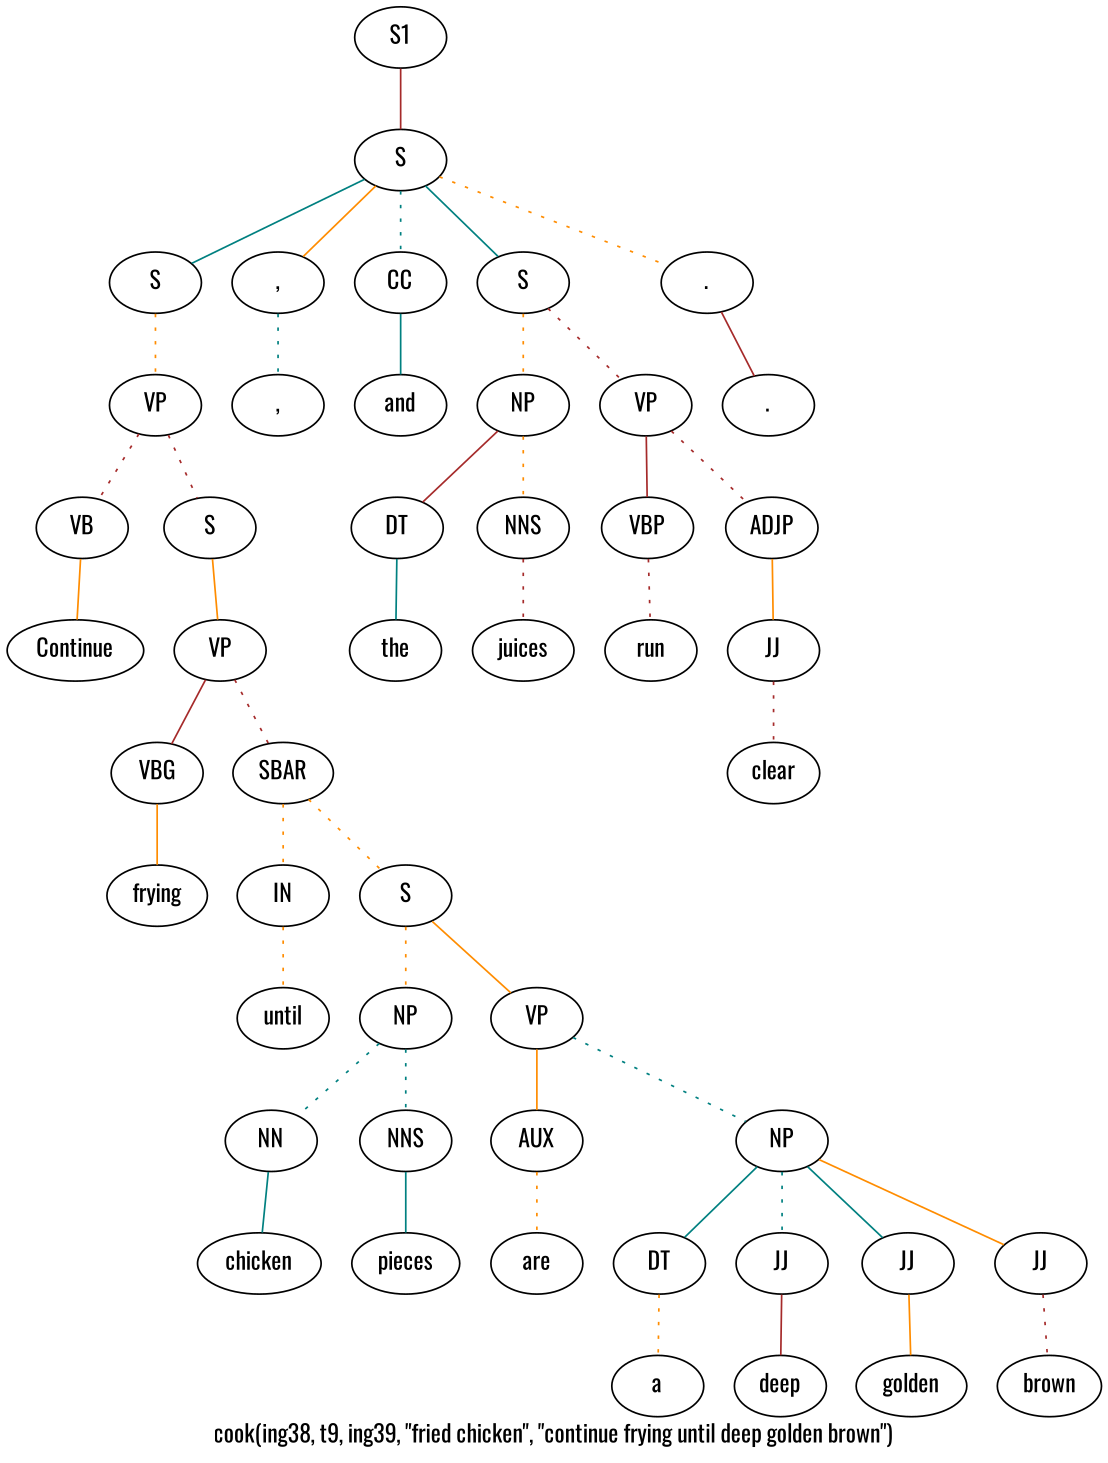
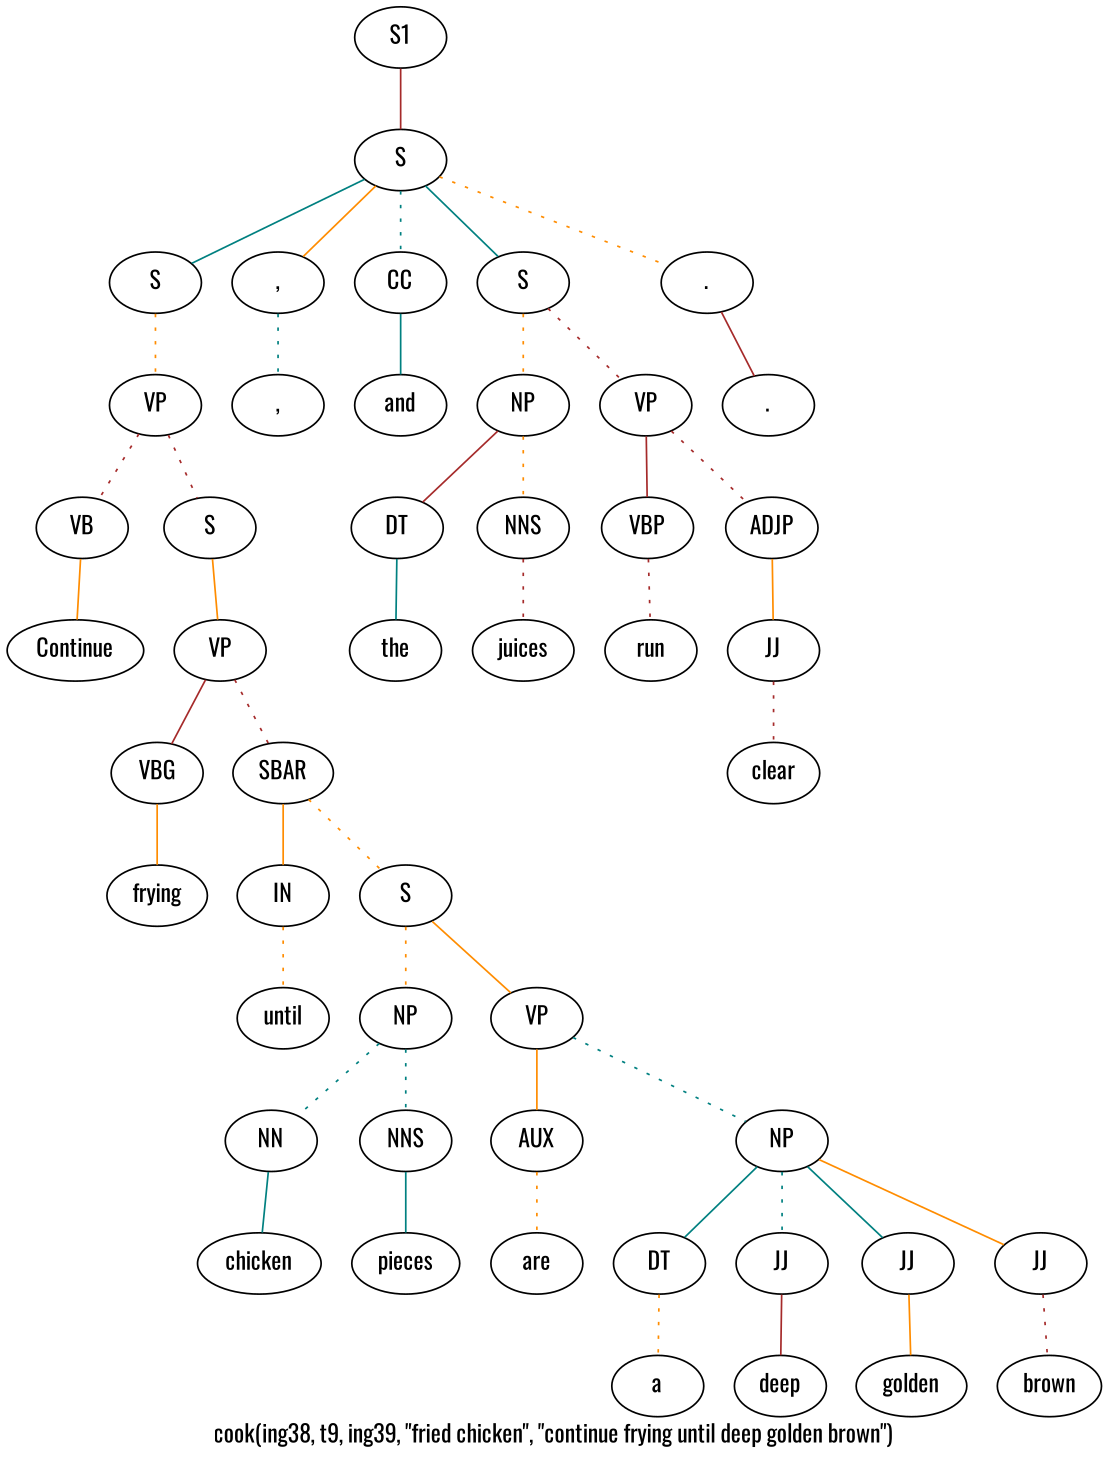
edge "SBAR" -- "IN": style dotted -> solid
